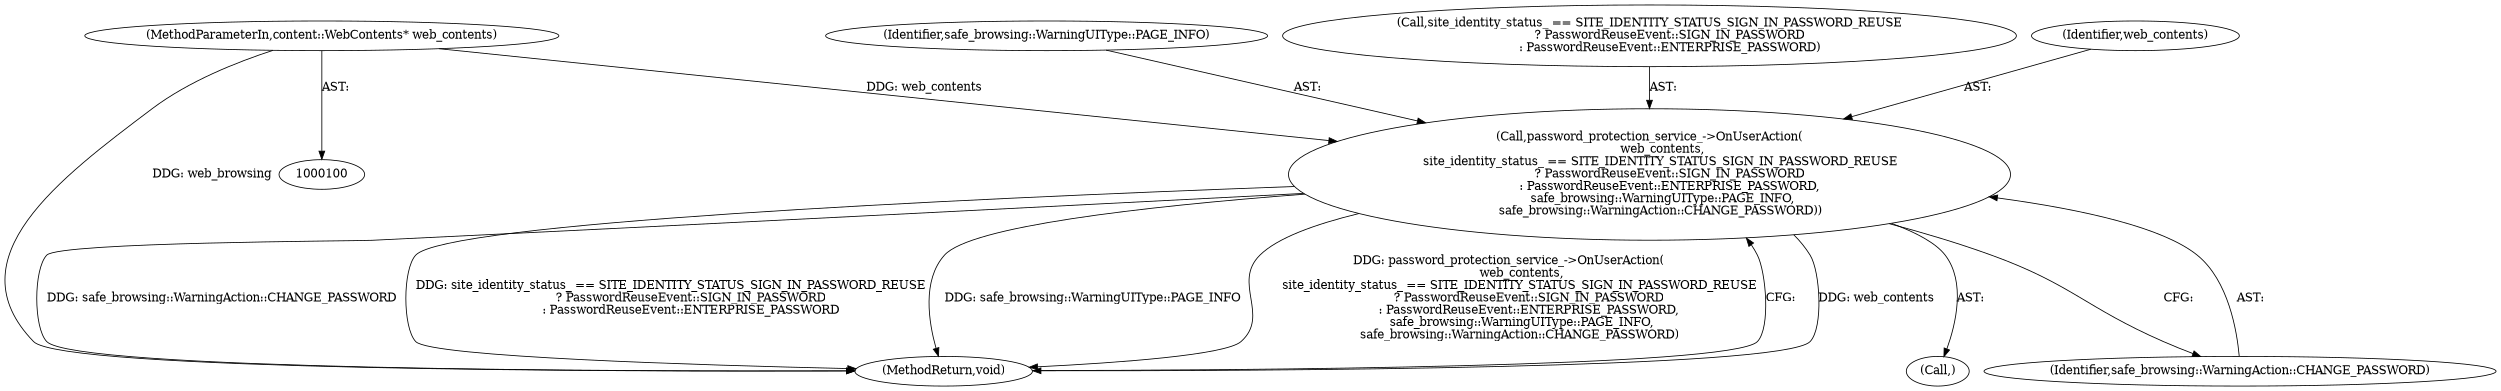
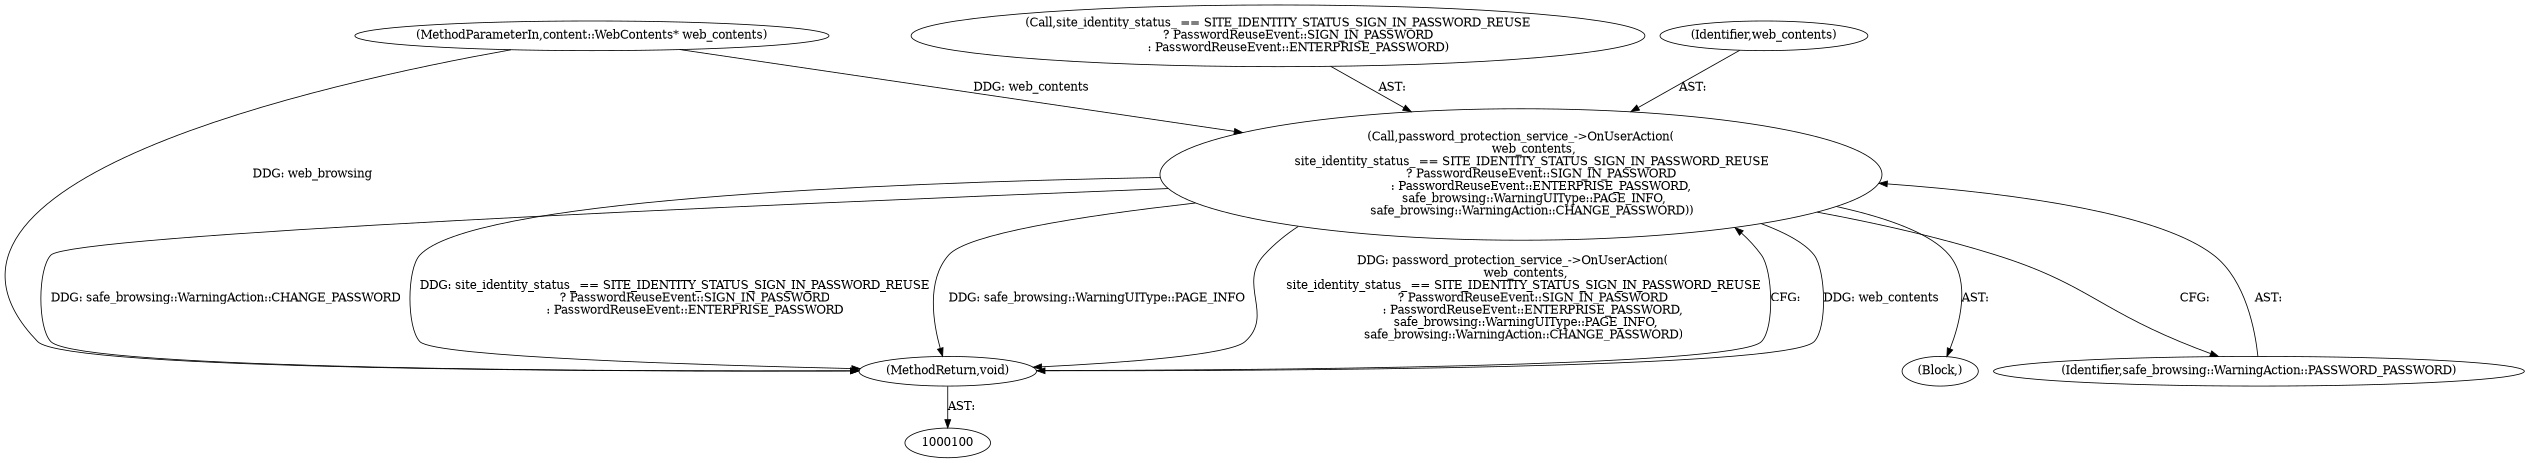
node "(Identifier,safe_browsing::WarningUIType::PAGE_INFO)": removed
edge "(MethodParameterIn,content::WebContents* web_contents)" -> "1000100": now "(MethodReturn,void)" -> "1000100"
node "(Call,)": label "(Call,)" -> "(Block,)"
node "(Identifier,safe_browsing::WarningAction::CHANGE_PASSWORD)": label "(Identifier,safe_browsing::WarningAction::CHANGE_PASSWORD)" -> "(Identifier,safe_browsing::WarningAction::PASSWORD_PASSWORD)"
